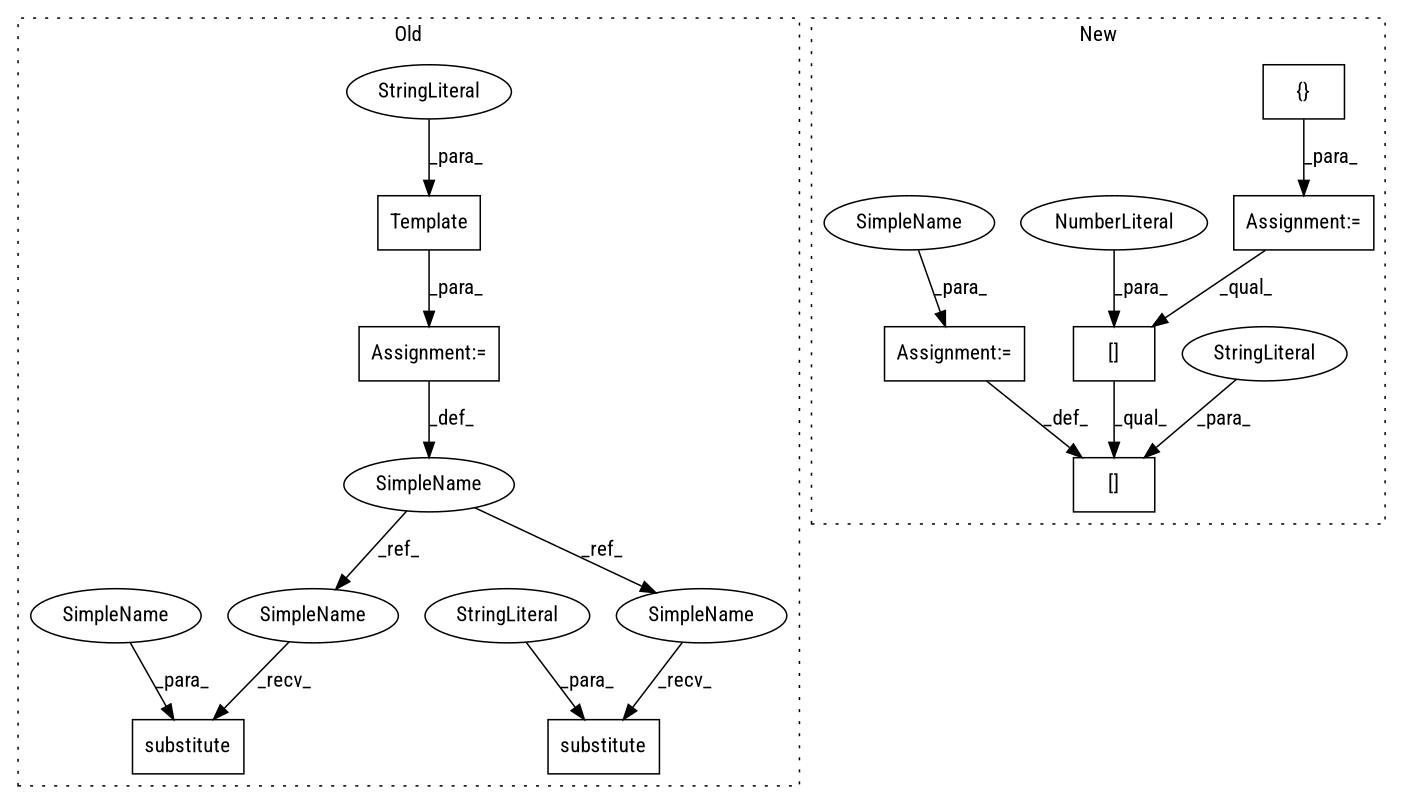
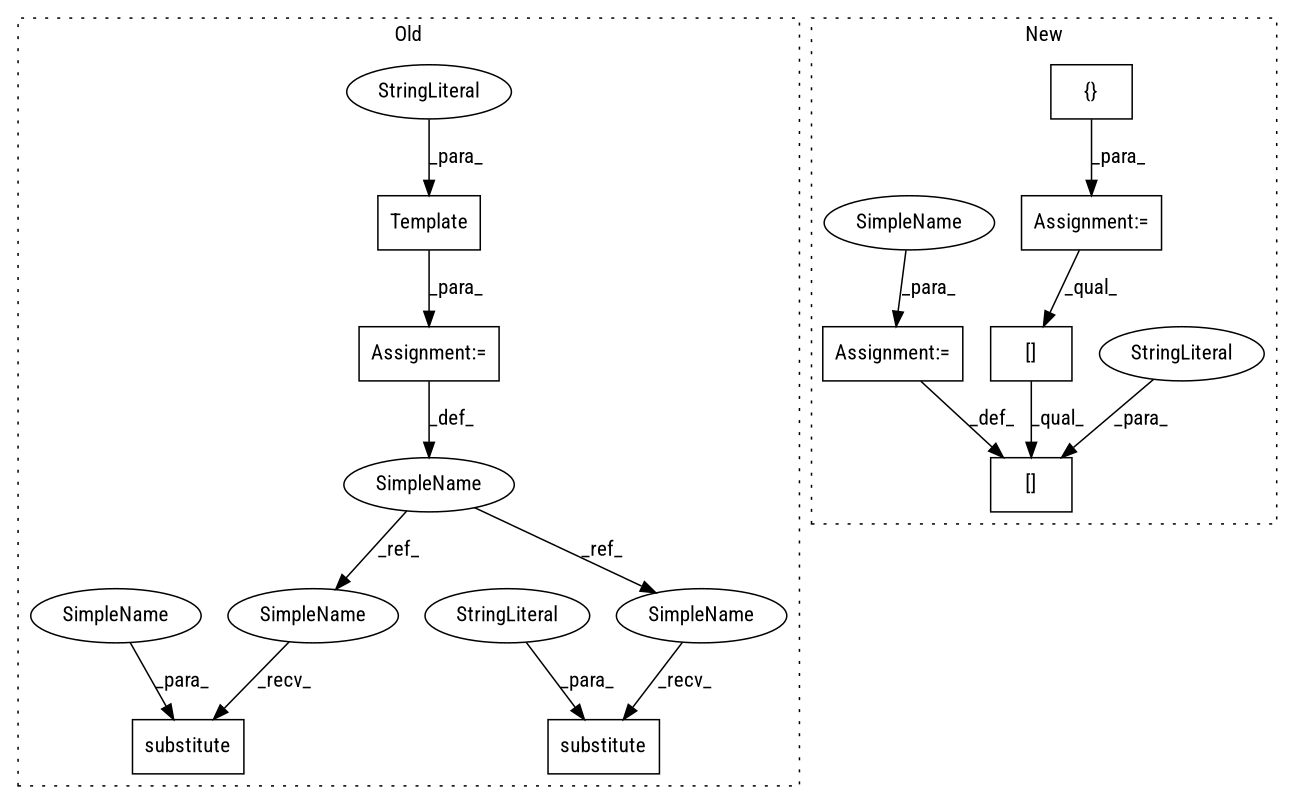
node "NumberLiteral": removed
